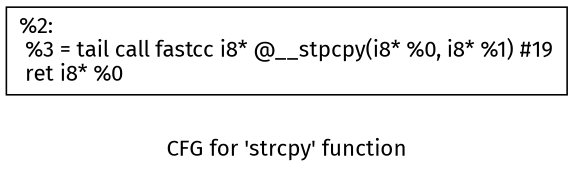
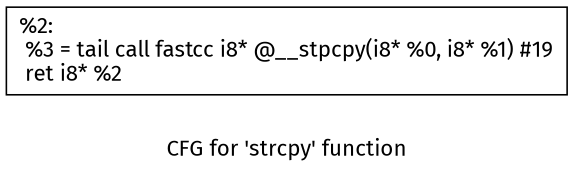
node "%2:": text "ret i8* %0" -> "ret i8* %2"
